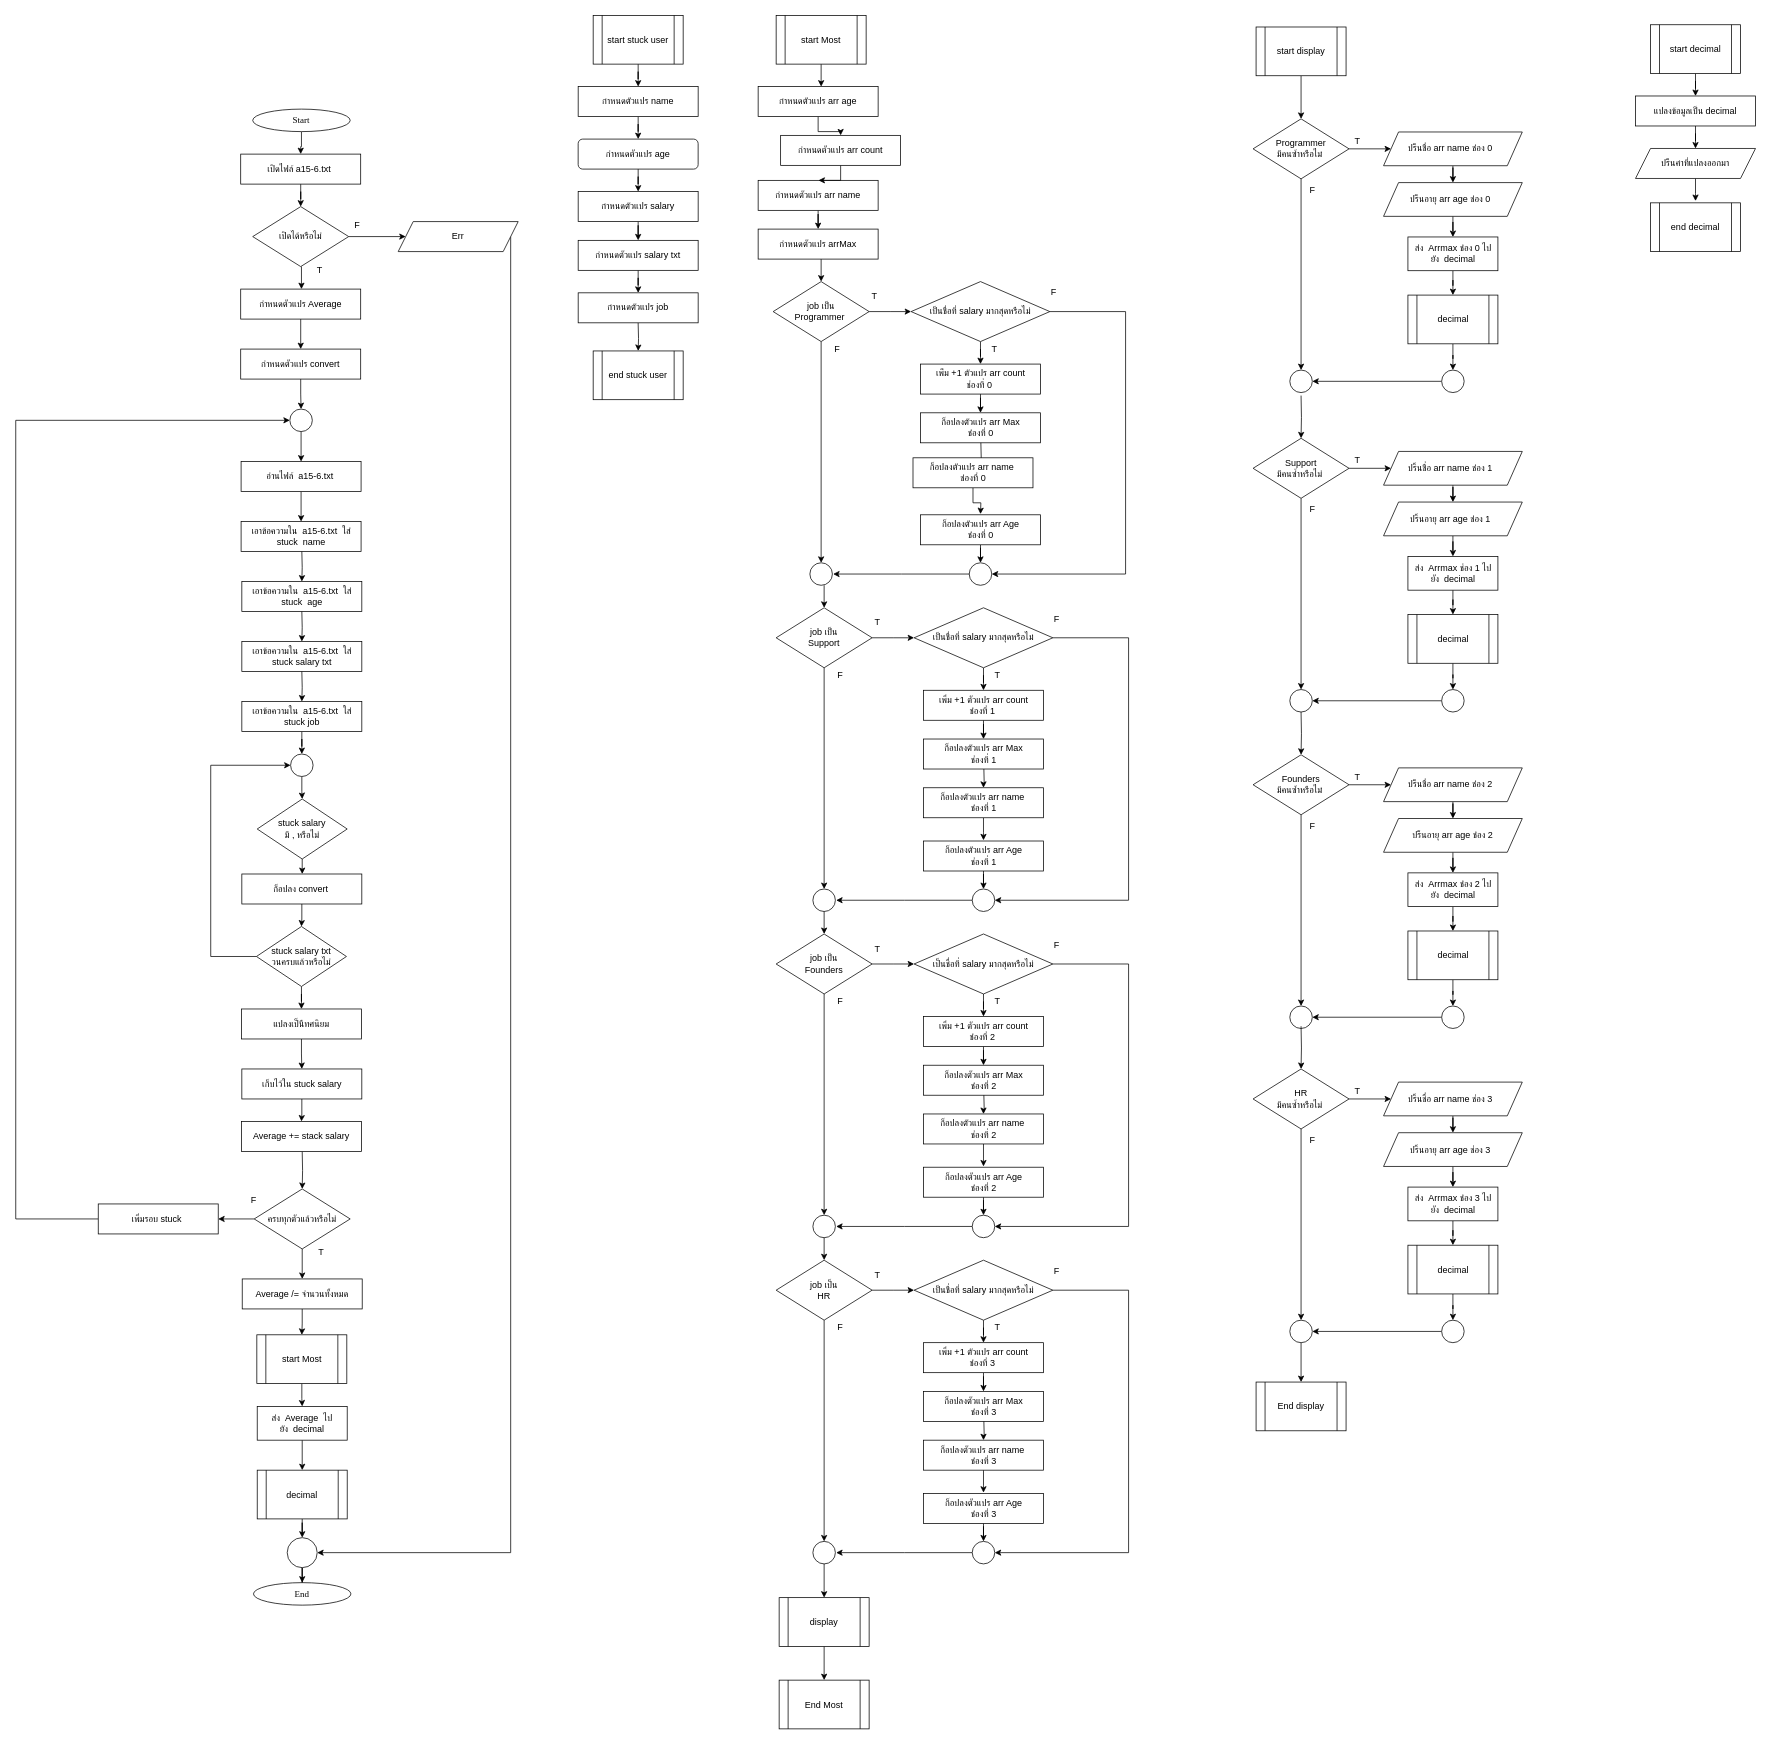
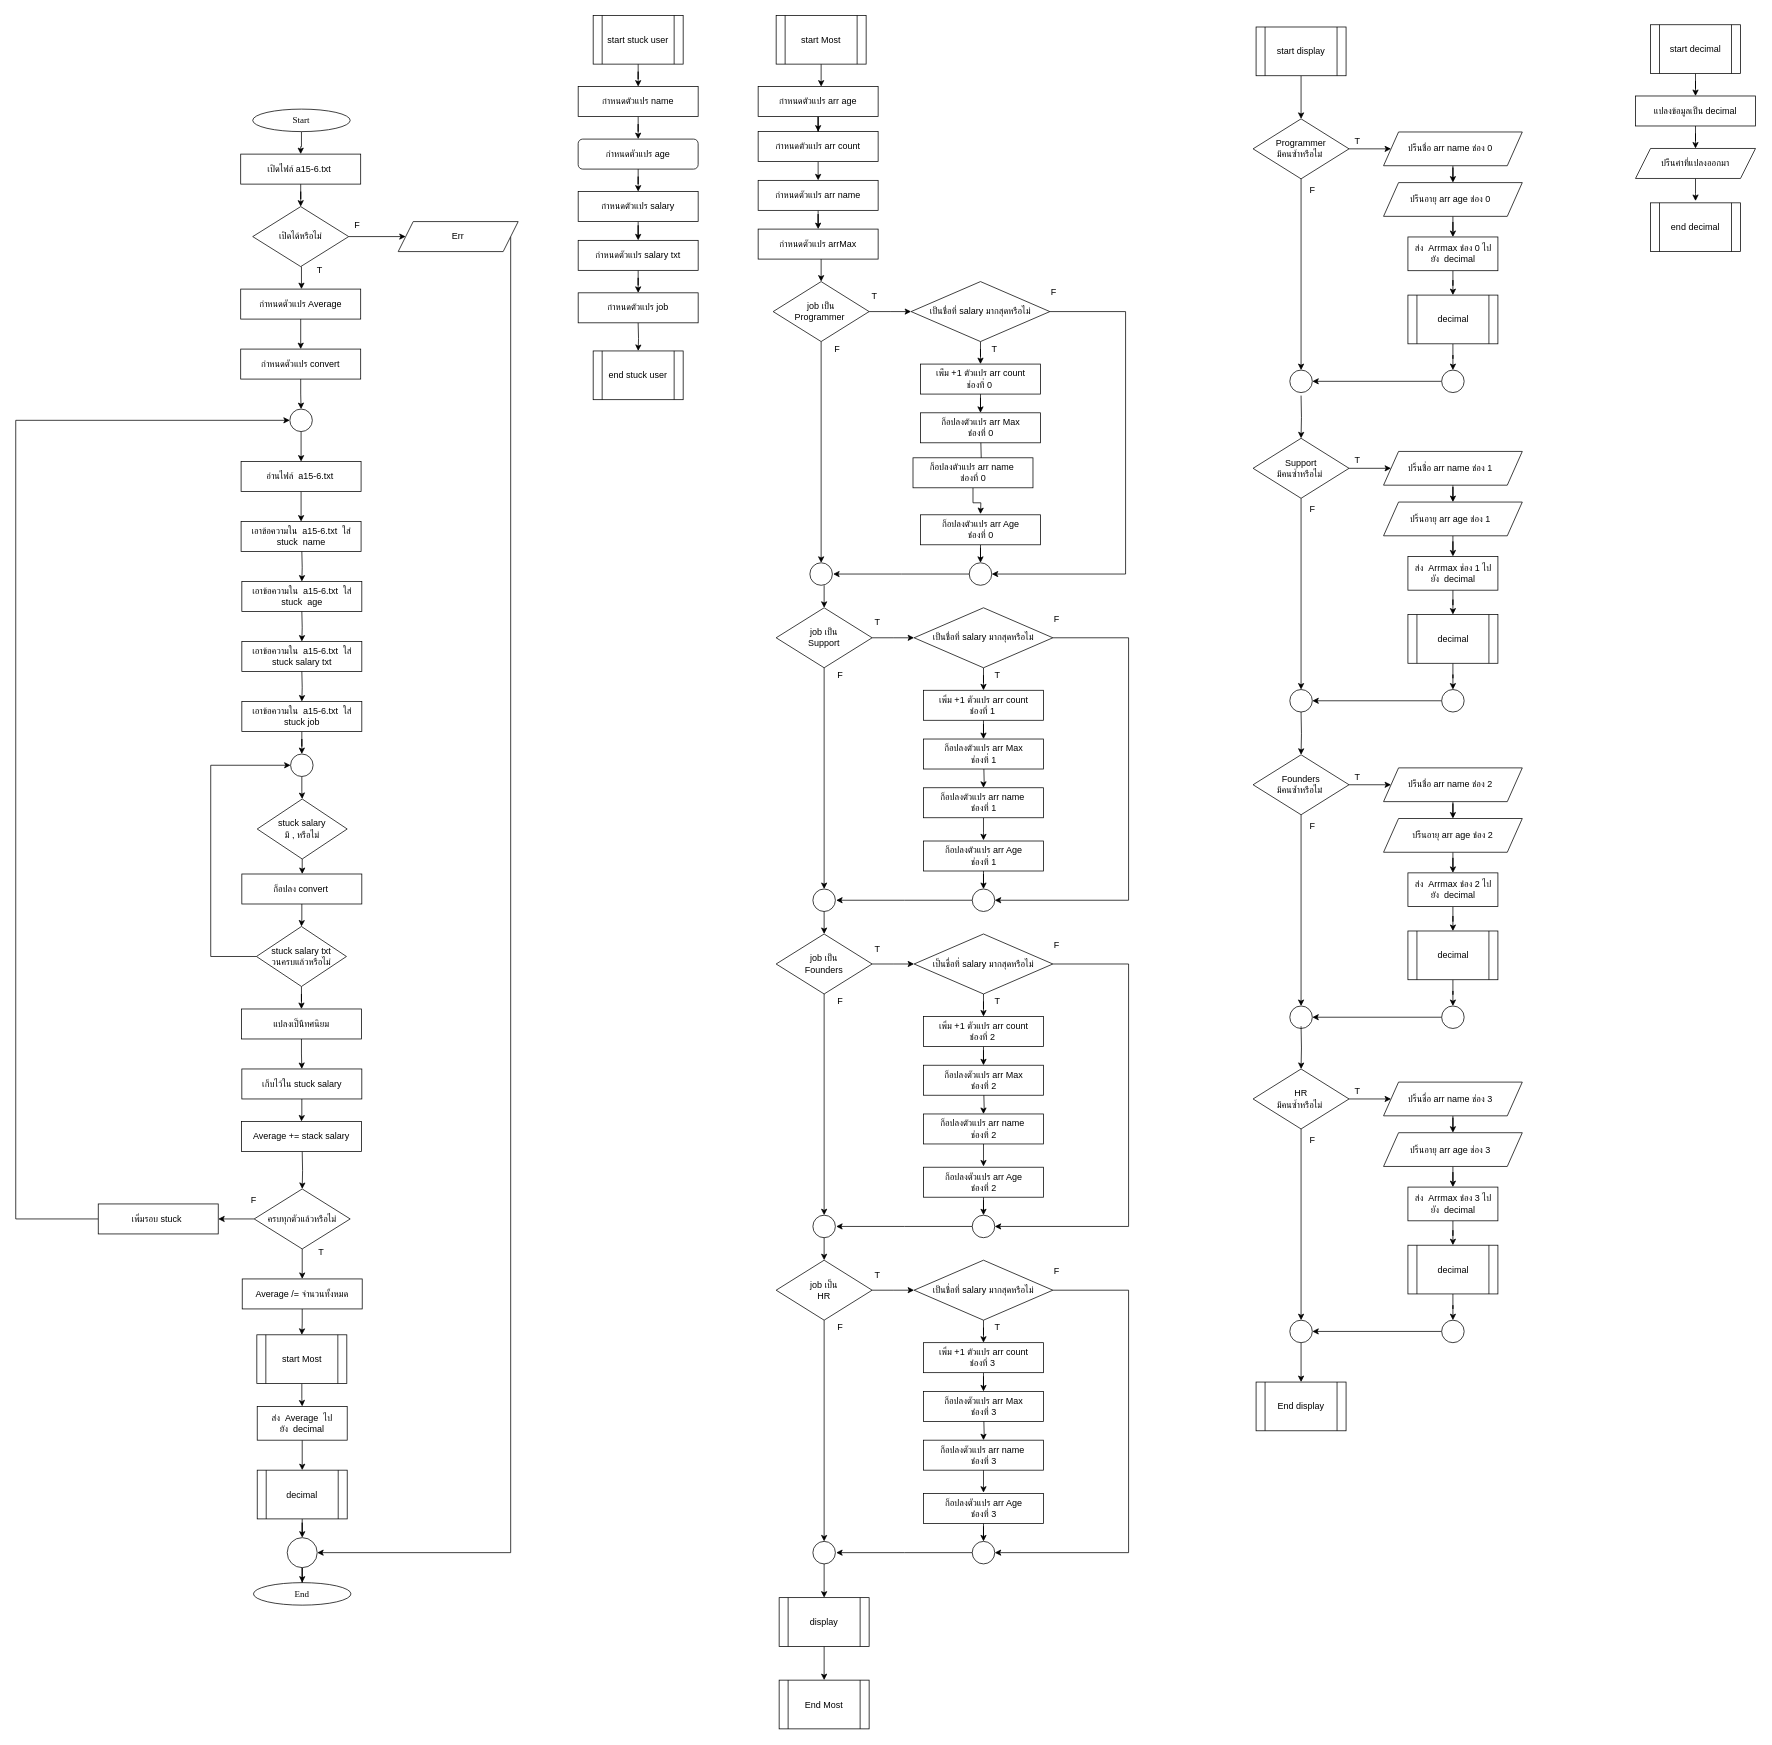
node "กำหนดตัวแปร arr count": moved (840, 150) -> (818, 147)
